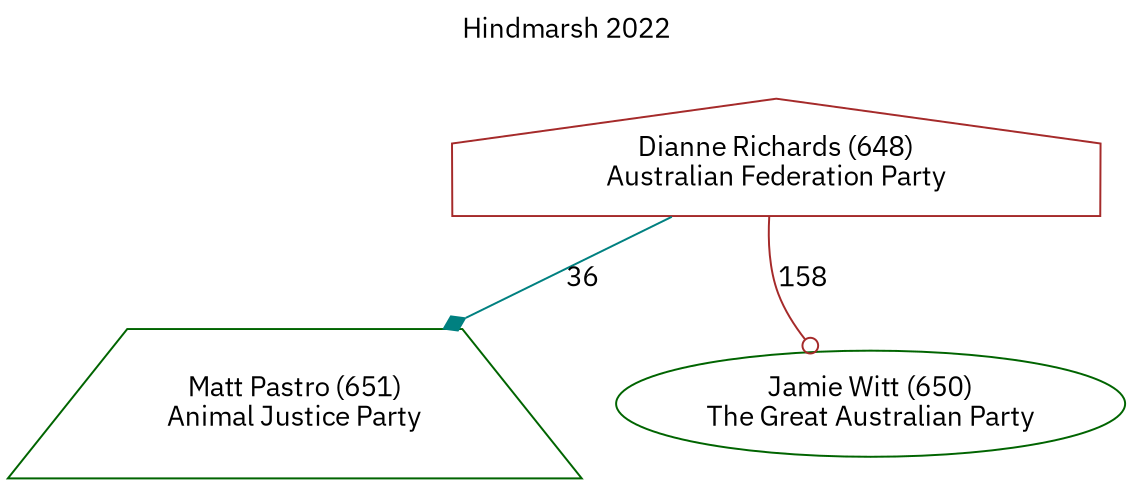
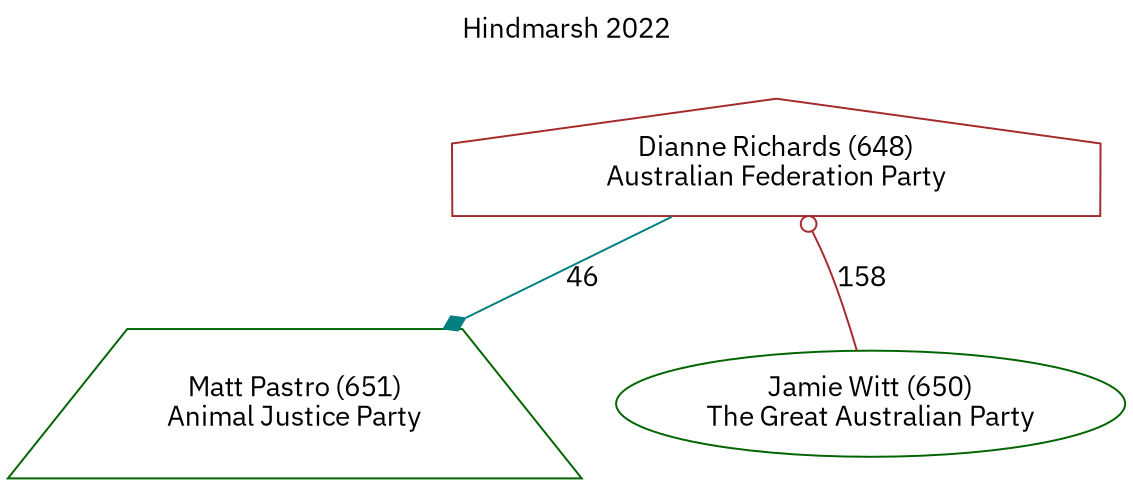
edge "Dianne Richards (648) Australian Federation Party" -> "Matt Pastro (651) Animal Justice Party": label "36" -> "46"
edge "Dianne Richards (648) Australian Federation Party" -> "Jamie Witt (650) The Great Australian Party": reversed
